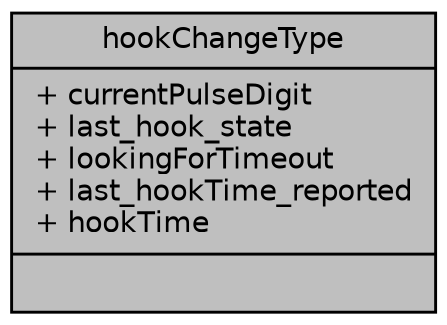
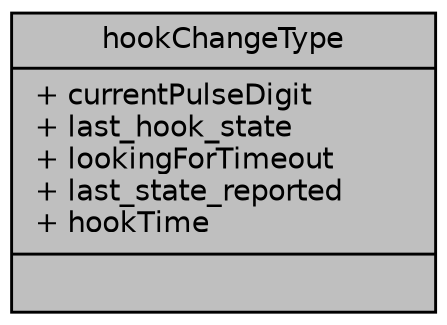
node "hookChangeType": text "+ last_hookTime_reported" -> "+ last_state_reported"
